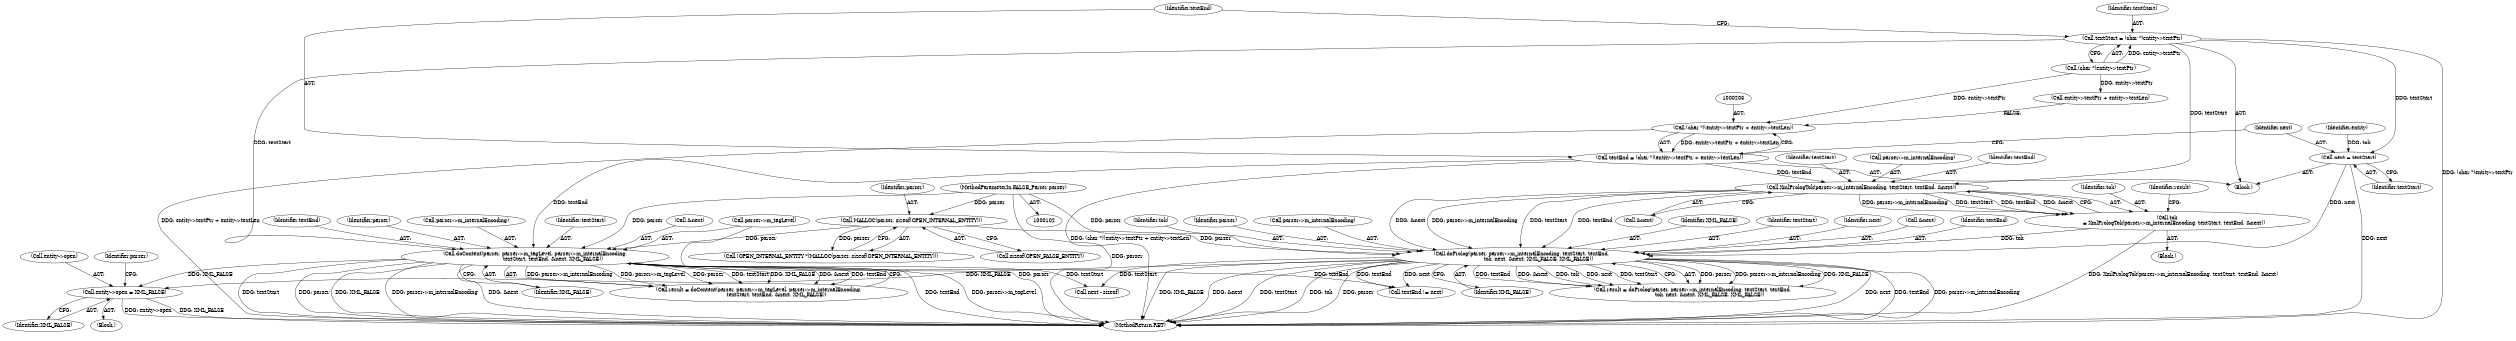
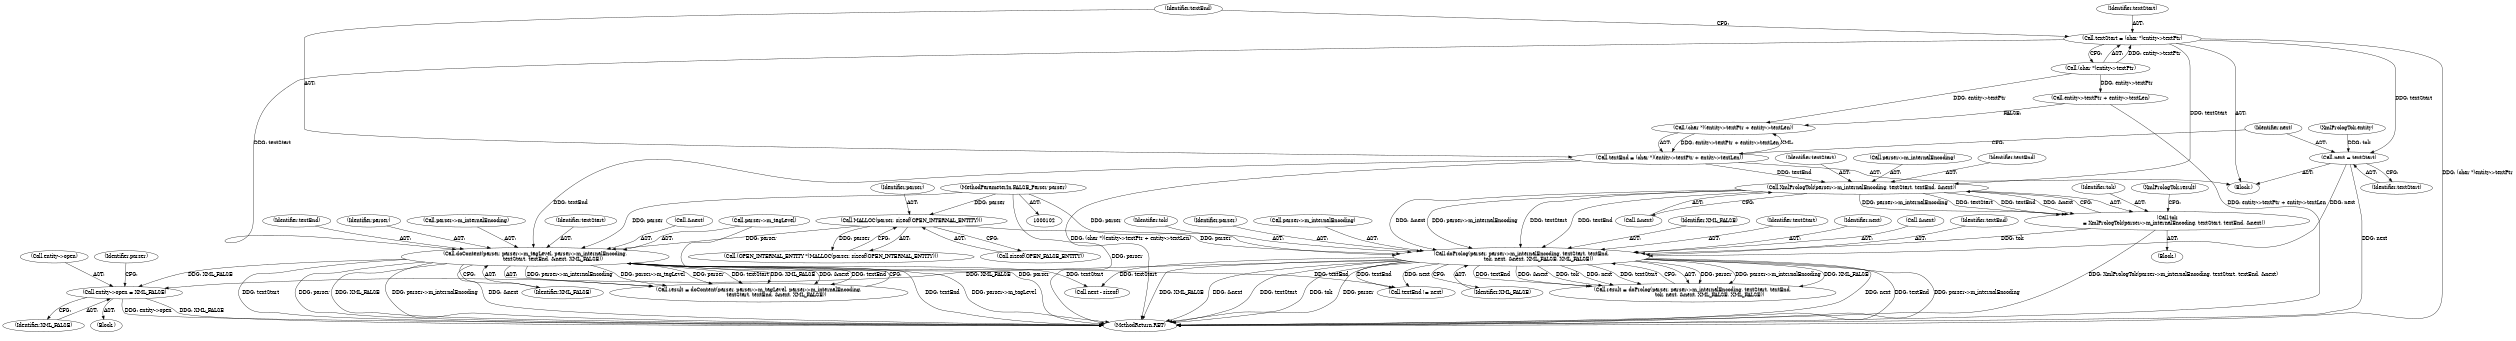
node "1000203": removed
node "(Identifier,entity)": label "(Identifier,entity)" -> "(XmlPrologTok,entity)"
edge "(Call,textEnd = (char *)(entity->textPtr + entity->textLen))" -> "(Call,(char *)(entity->textPtr + entity->textLen))": label "CFG: " -> "XML: "
edge "(Call,(char *)(entity->textPtr + entity->textLen))" -> "(MethodReturn,RET)": now "(Call,entity->textPtr + entity->textLen)" -> "(MethodReturn,RET)"
node "(Identifier,result)": label "(Identifier,result)" -> "(XmlPrologTok,result)"
